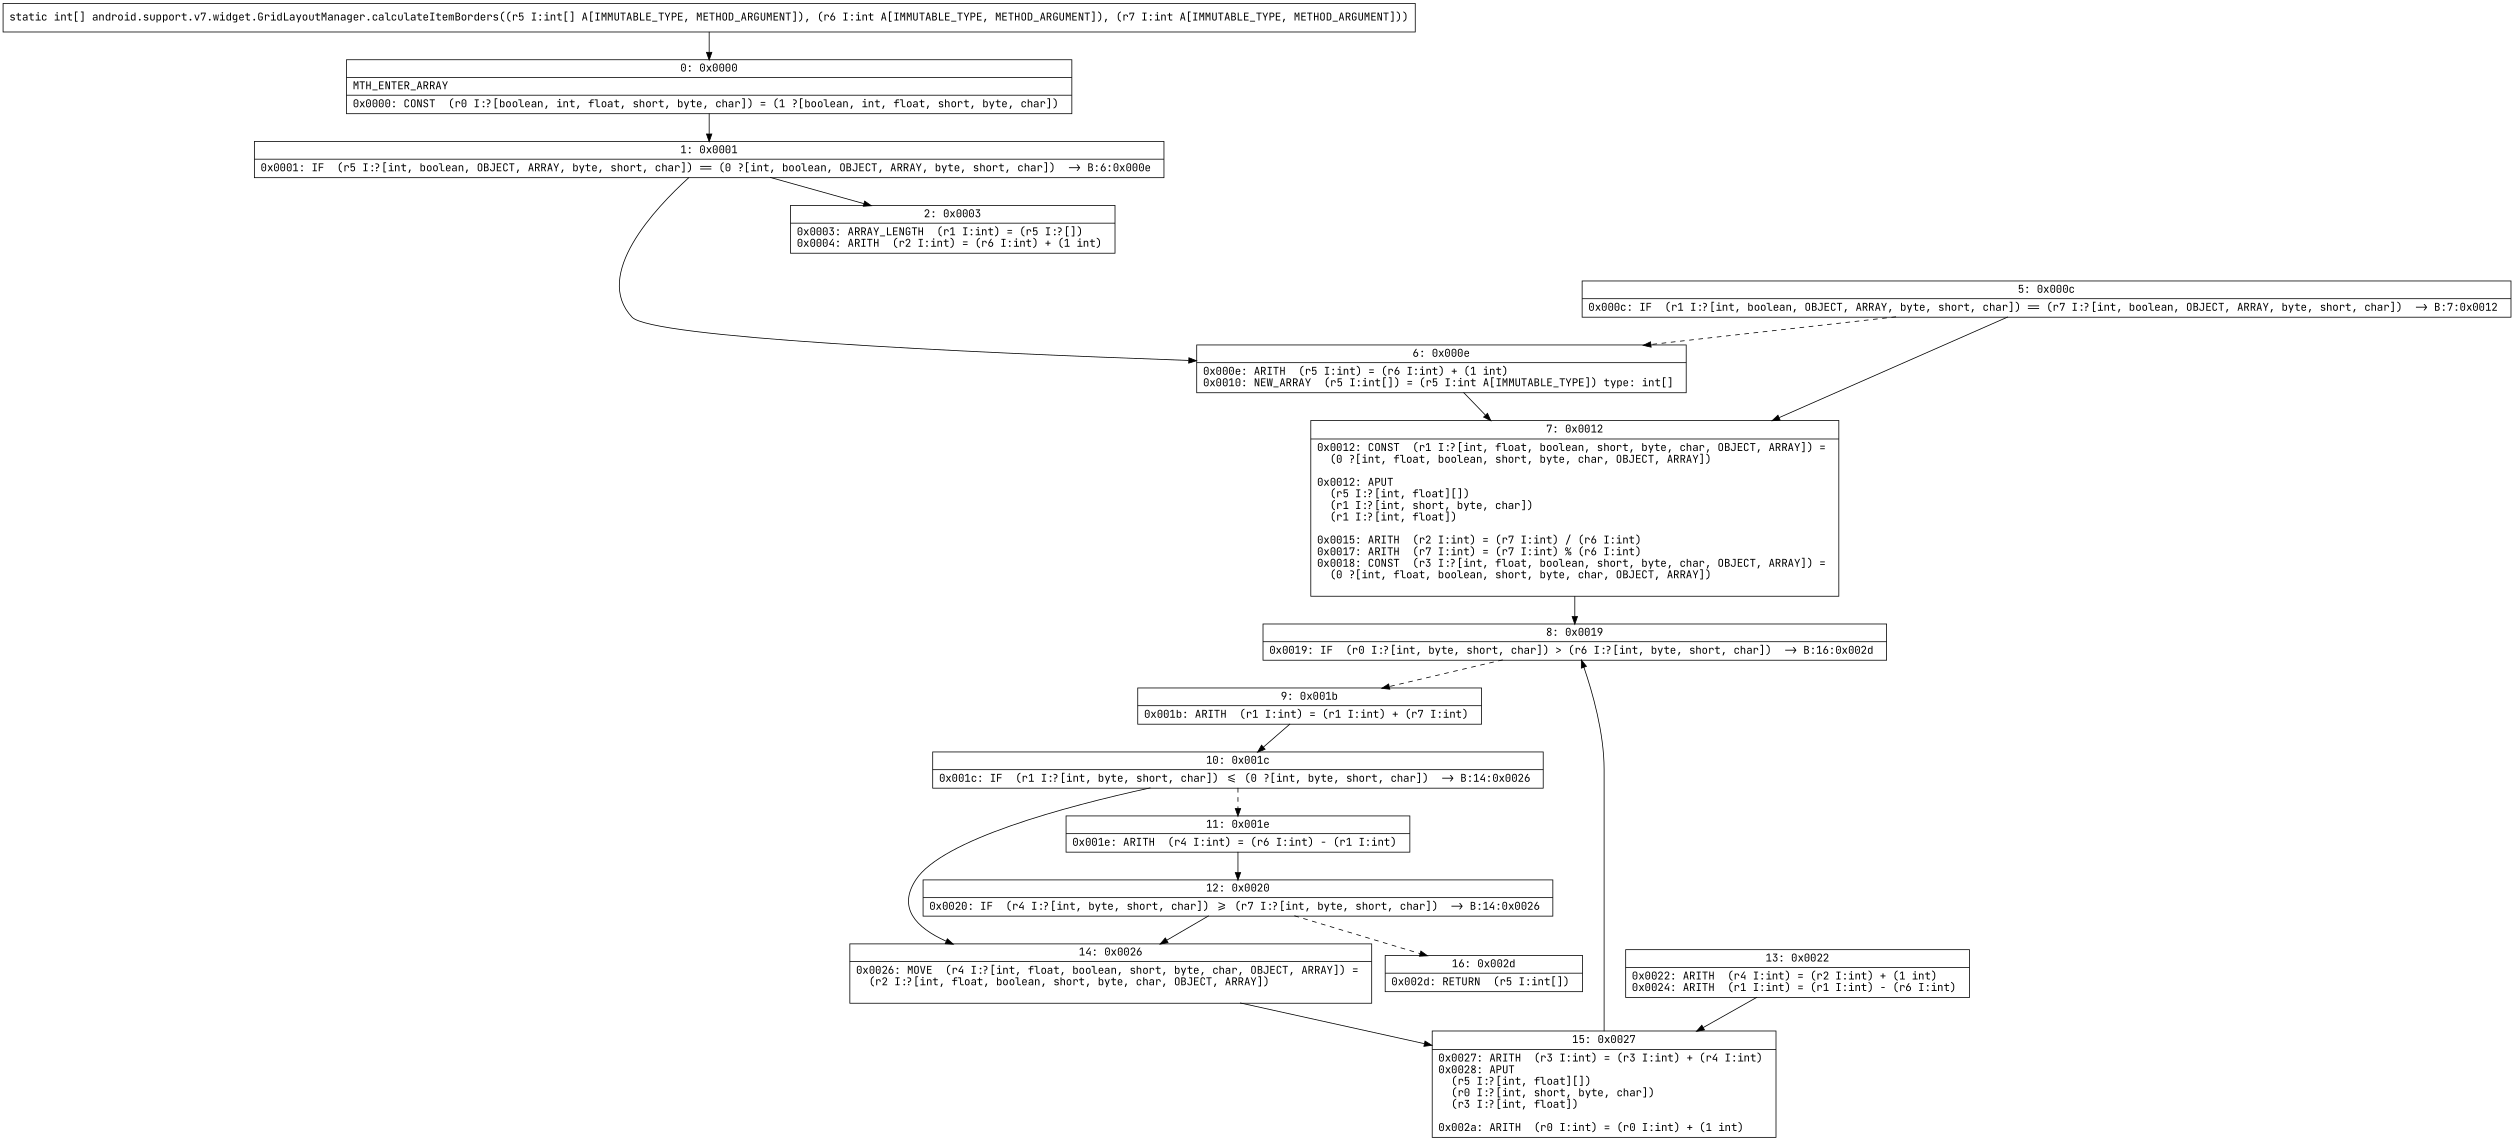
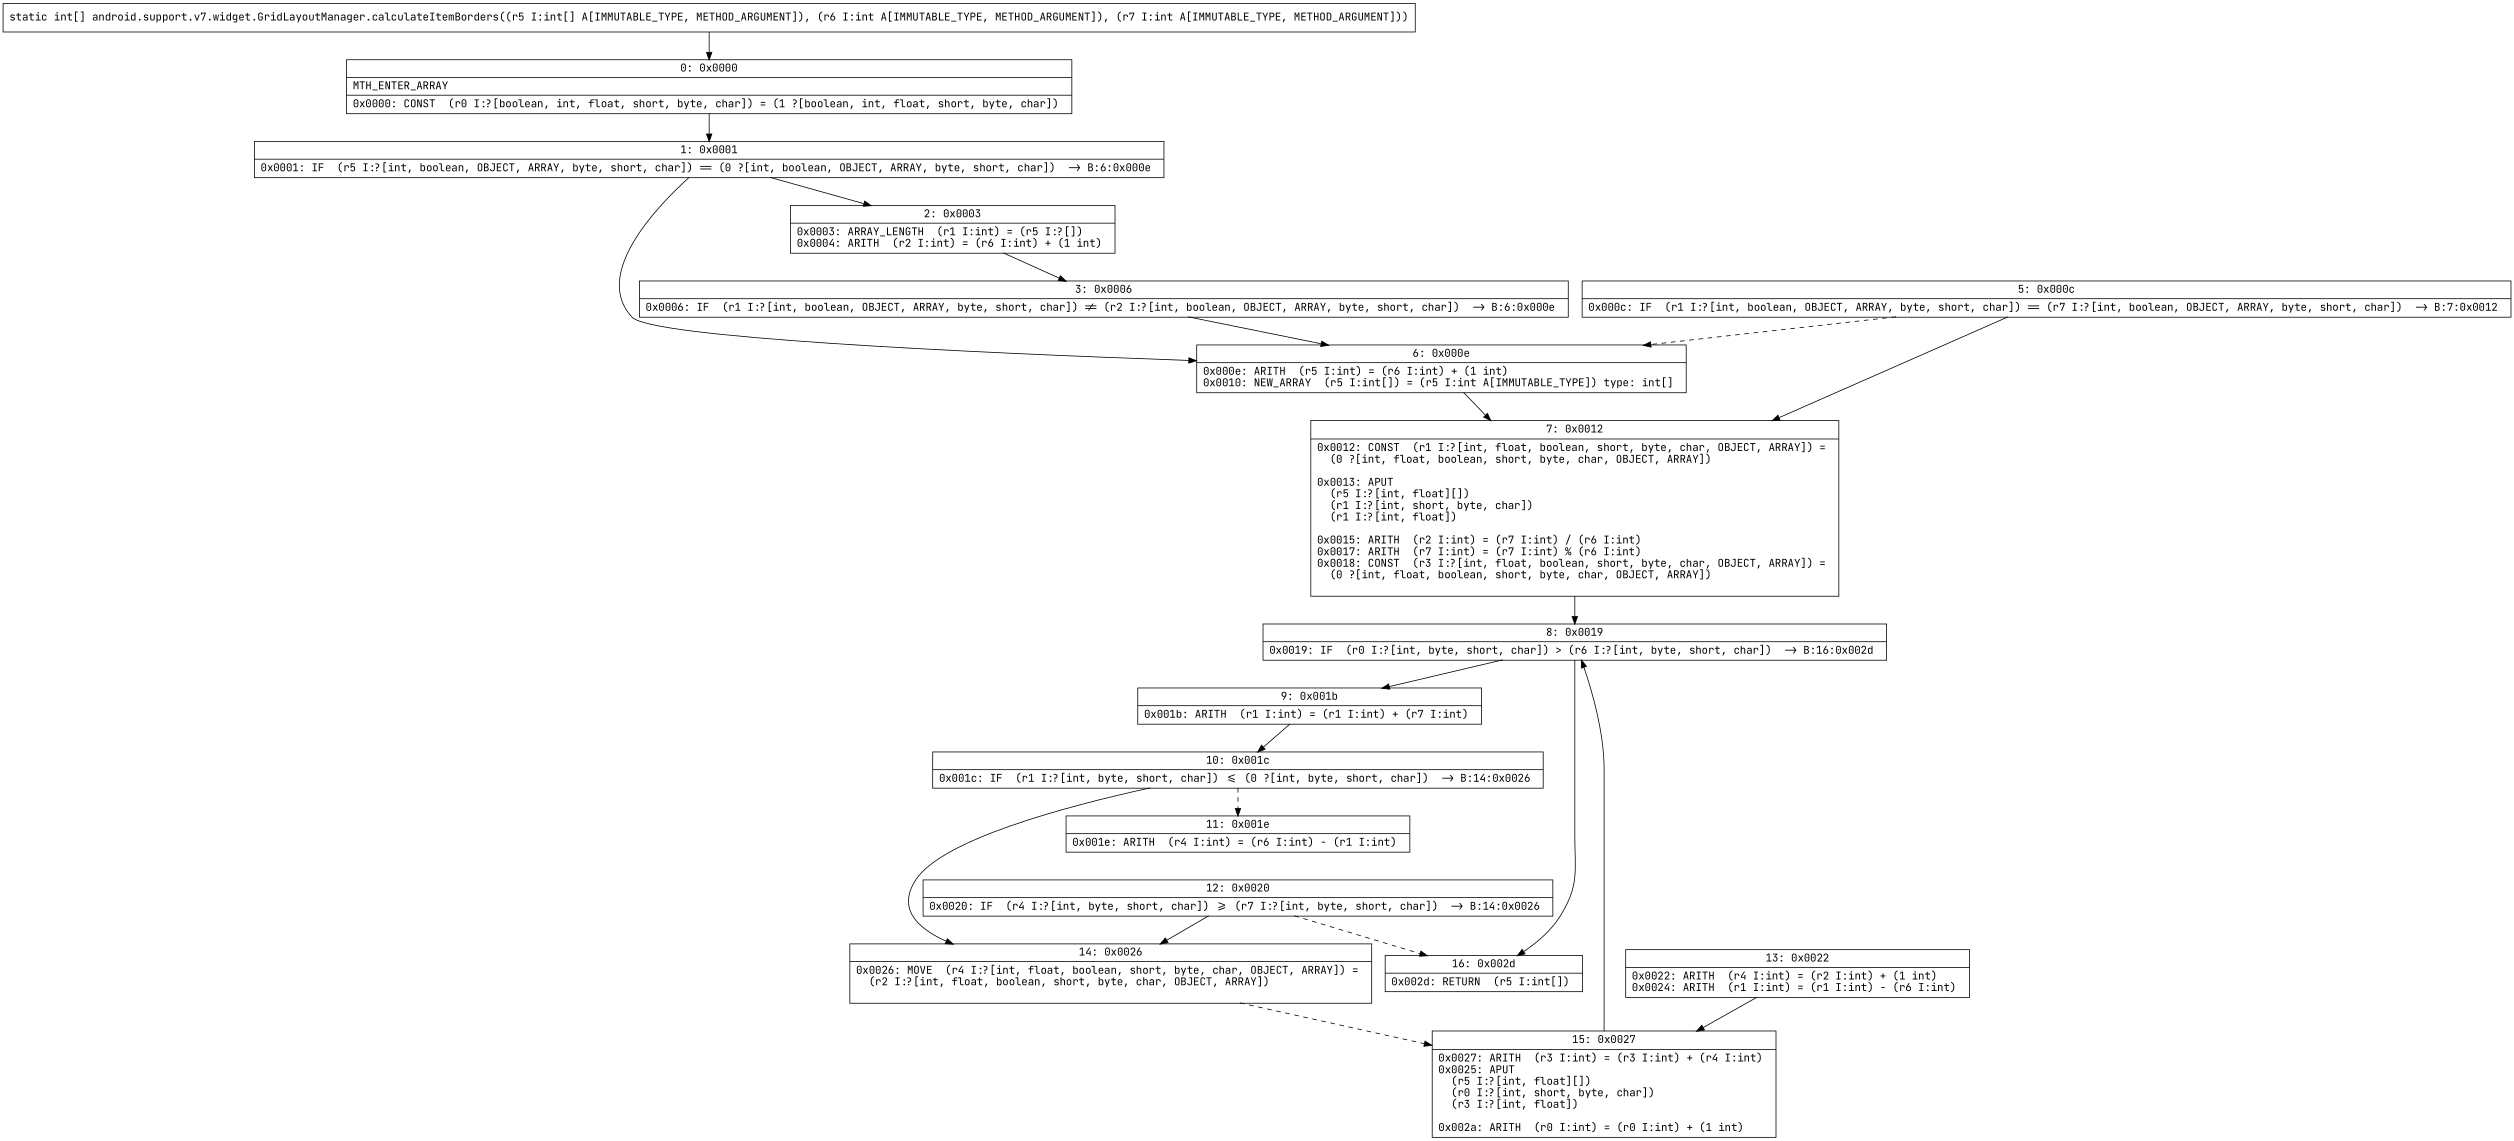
node "3: 0x0006": added
node "7: 0x0012": text "0x0012: APUT" -> "0x0013: APUT"
edge "8: 0x0019" -> "9: 0x001b": style dashed -> solid
edge "8: 0x0019" -> "16: 0x002d": added
edge "11: 0x001e" -> "12: 0x0020": removed
edge "14: 0x0026" -> "15: 0x0027": style solid -> dashed
node "15: 0x0027": text "0x0028: APUT" -> "0x0025: APUT"
